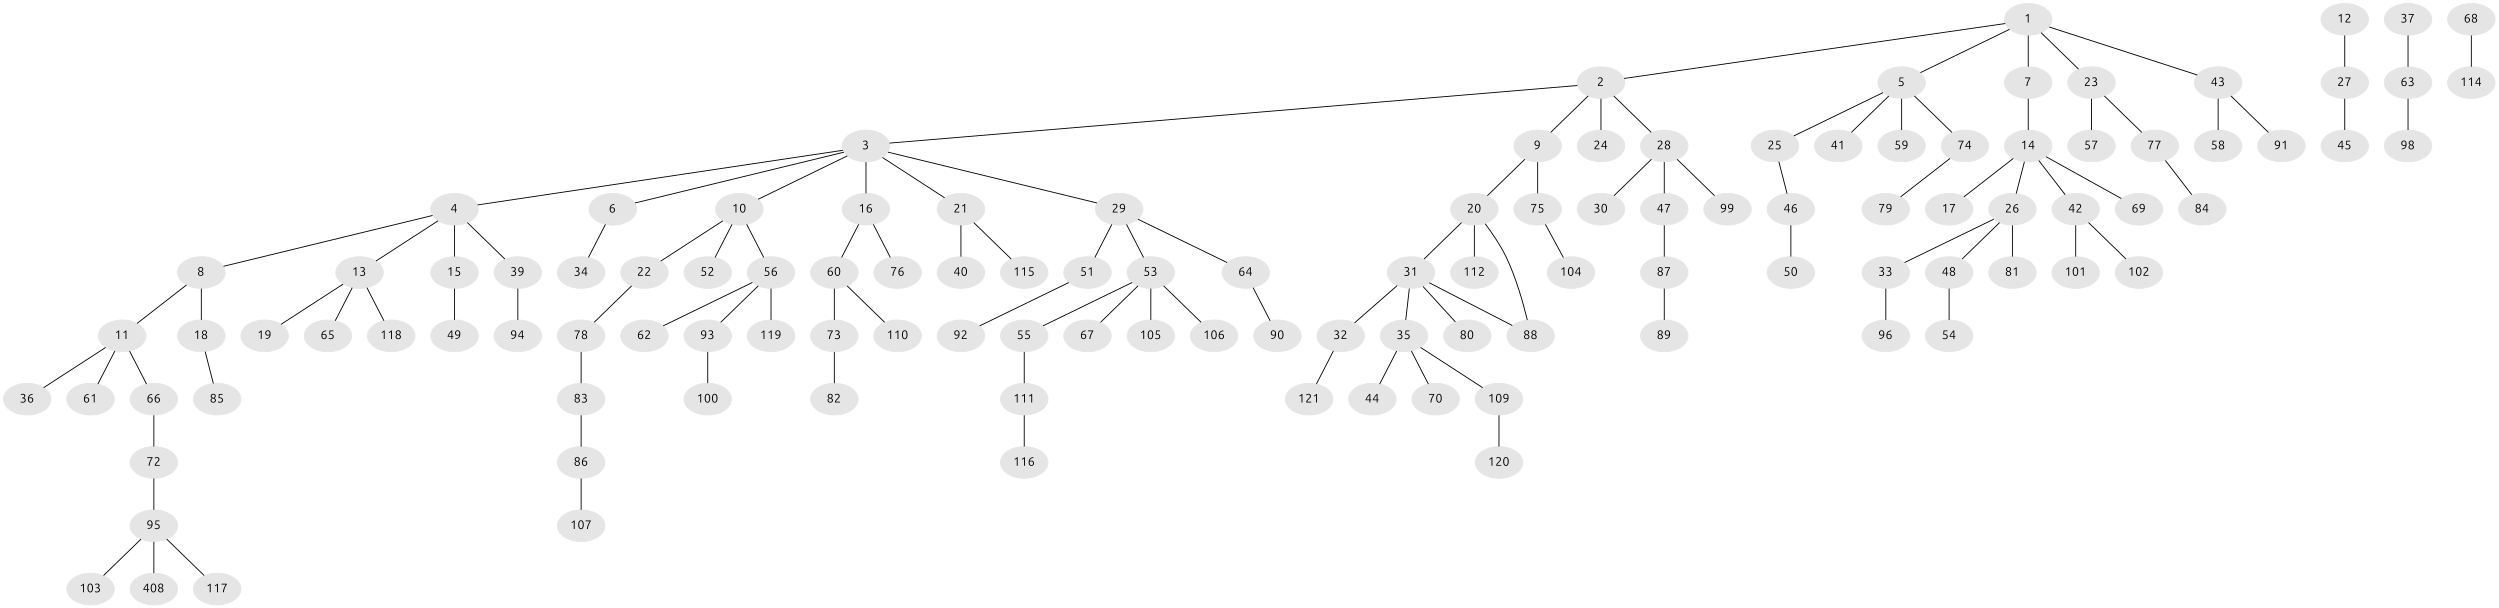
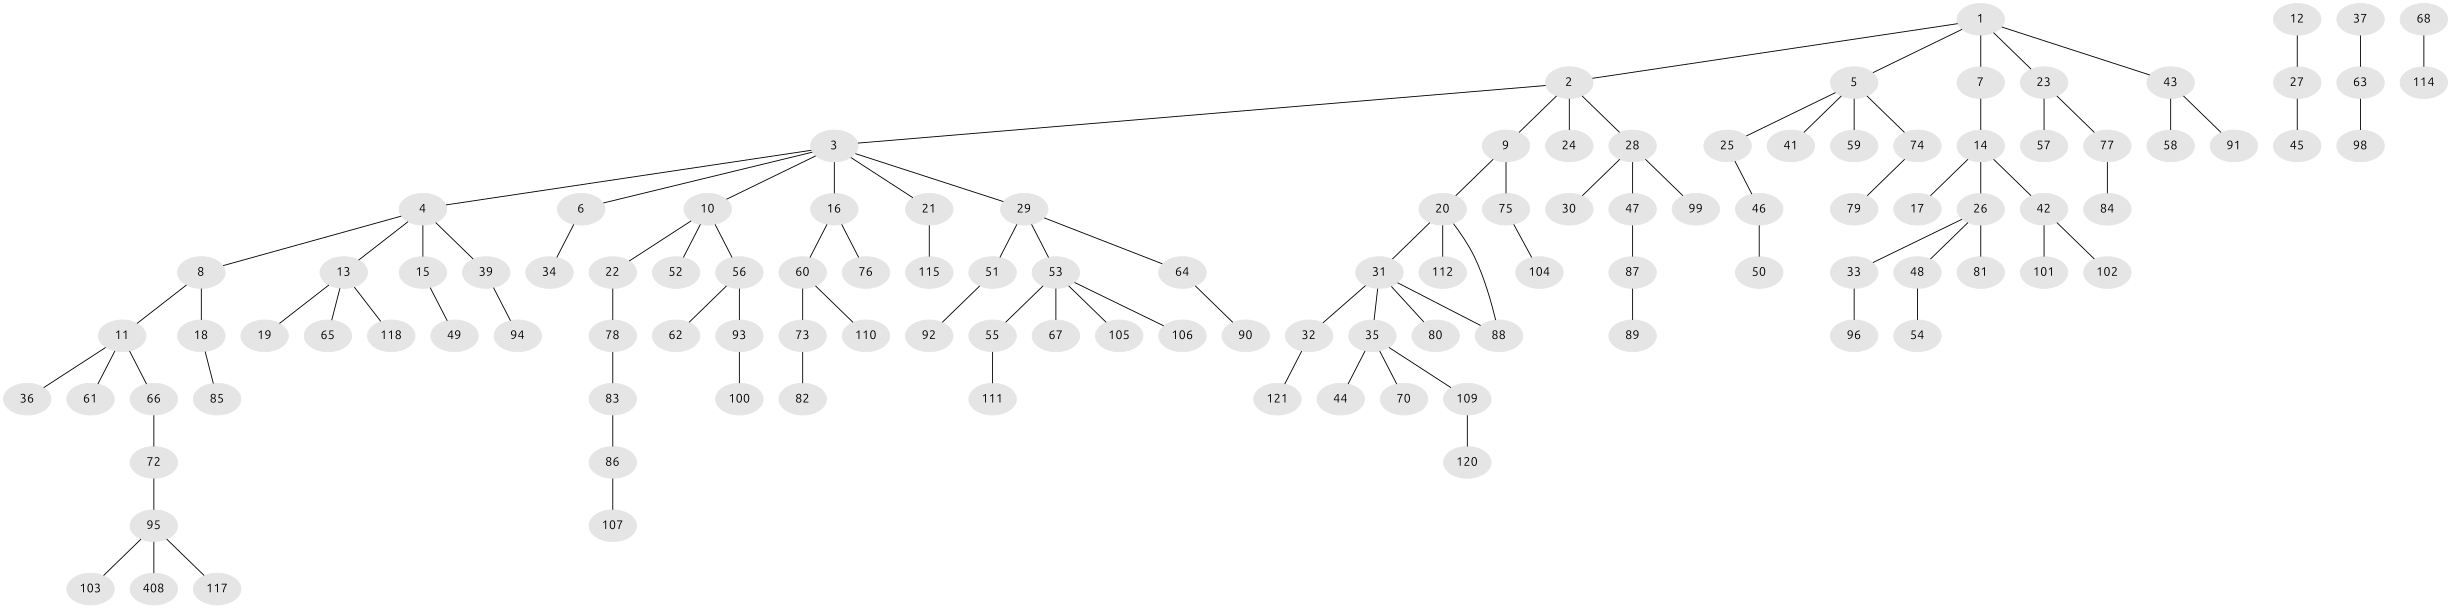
node "69": removed
node "40": removed
node "119": removed
node "116": removed
